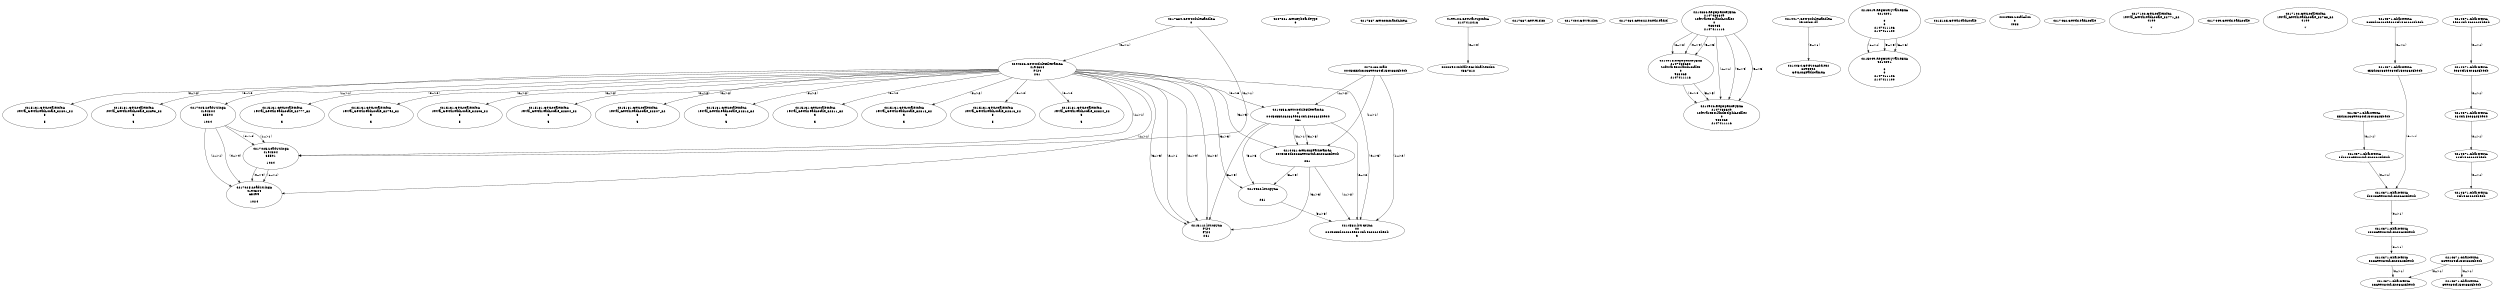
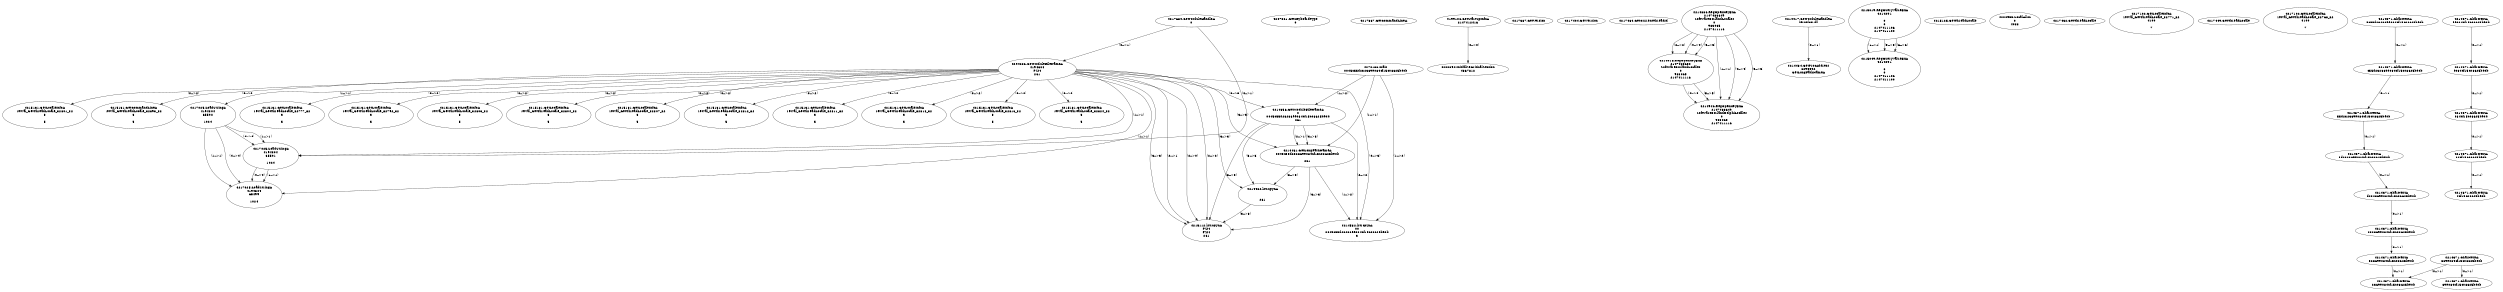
node "4215131.GetLocaleInfoA retval_GetThreadLocale_32893_32 3 5": label "4215131.GetLocaleInfoA retval_GetThreadLocale_32893_32 3 5" -> "4215131.GetCommandLineA retval_GetThreadLocale_32893_32 3 5"
edge "4214371.CharNextA c55d232369e084cf15c08625be0b" -> "4214371.CharNextA d232369e084cf15c06625be0b": now "4214371.CharNextA c55d232369e084cf15c08625be0b" -> "4214371.CharNextA 55d232369e084cf15c08625be0b"
edge "4214482.lstrcpynA 261" -> "4214582.lstrcpynA 00 0045c55d232369e084cf15c08625be0b 3": now "4214482.lstrcpynA 261" -> "4215112.lstrcpynA PZM PZM 261"
